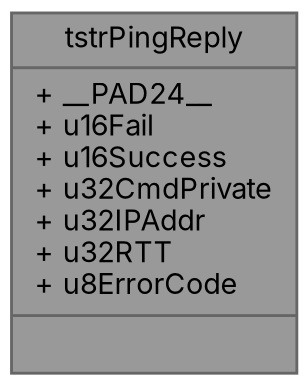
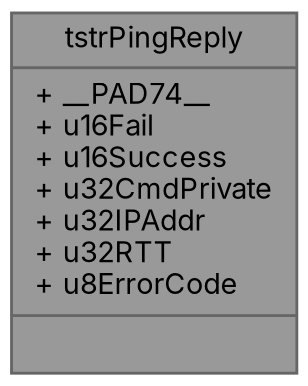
node "tstrPingReply": text "+ __PAD24__" -> "+ __PAD74__"
